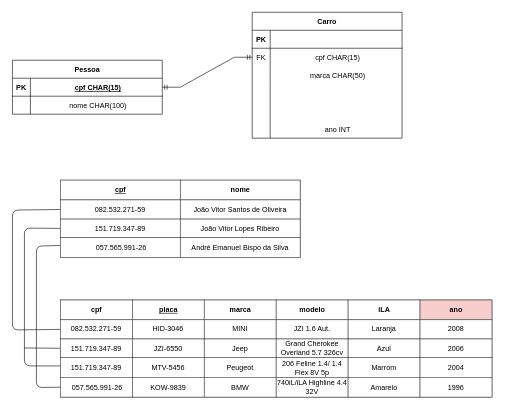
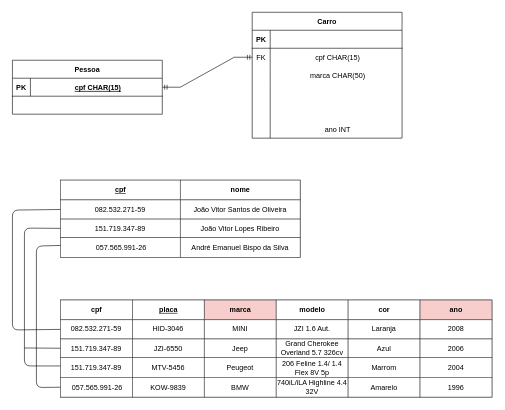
node "nome CHAR(100)": removed
node "marca": fillcolor #ffffff -> #f8cecc
node "iLA": label "iLA" -> "cor"
